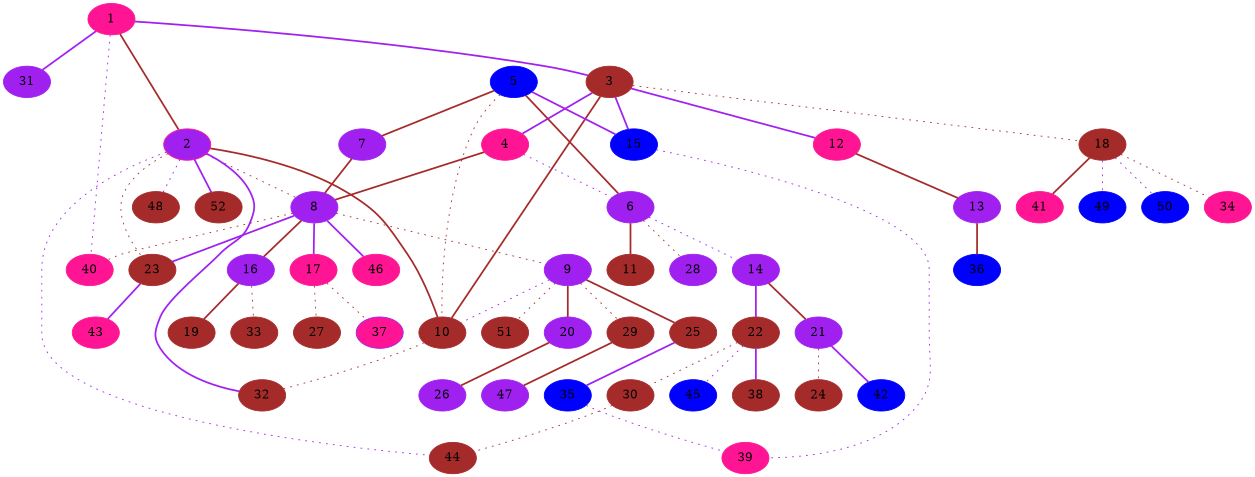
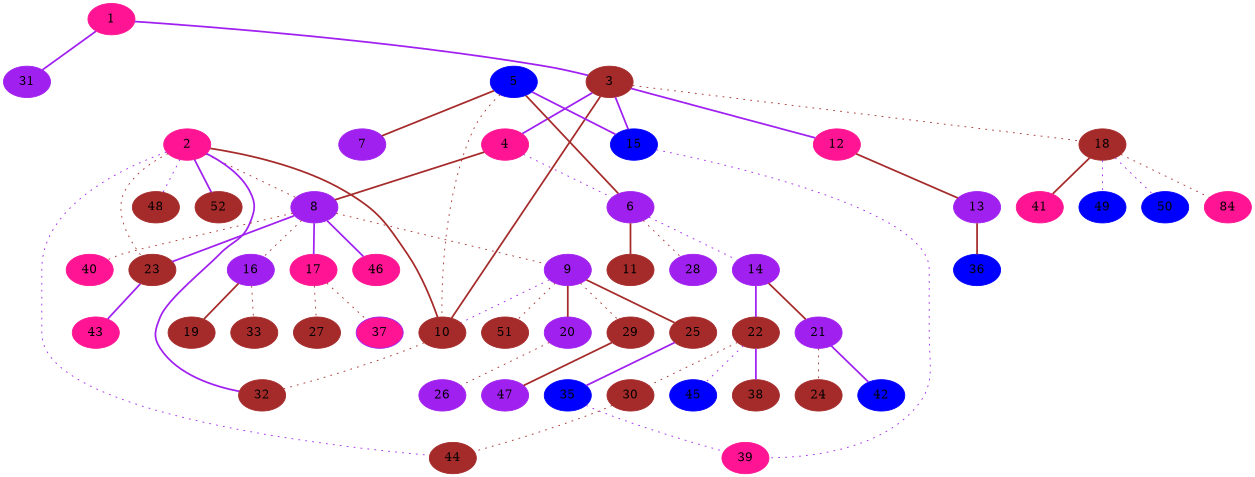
edge "1" -- "2": removed
edge "1" -- "40": removed
node "2": fillcolor purple -> deeppink
edge "7" -- "8": removed
node "34": label "34" -> "84"
edge "8" -- "16": style bold -> dotted
edge "20" -- "26": style bold -> dotted
